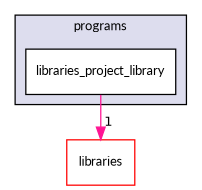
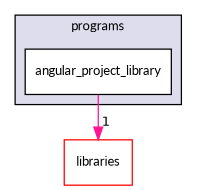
node "libraries_project_library": label "libraries_project_library" -> "angular_project_library"
